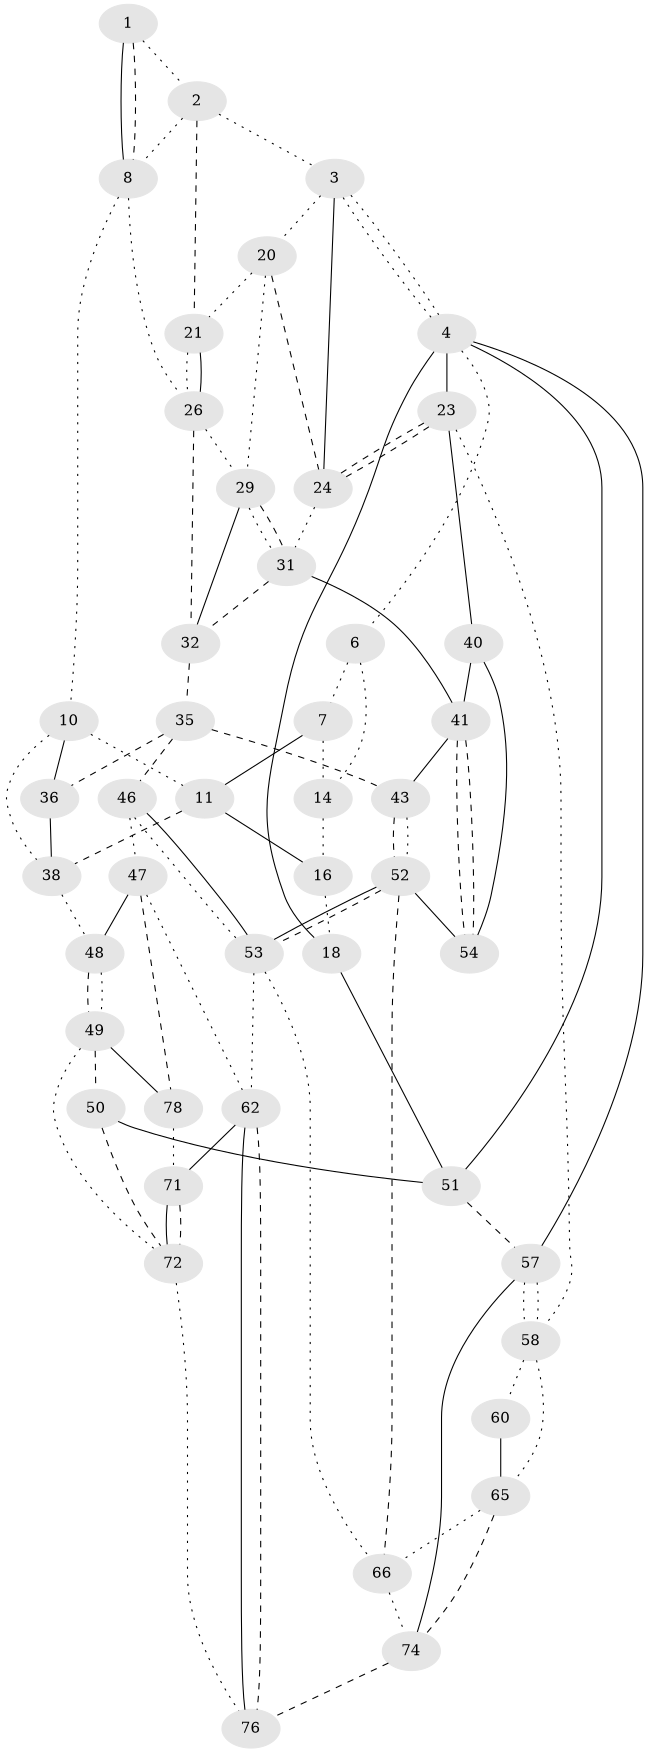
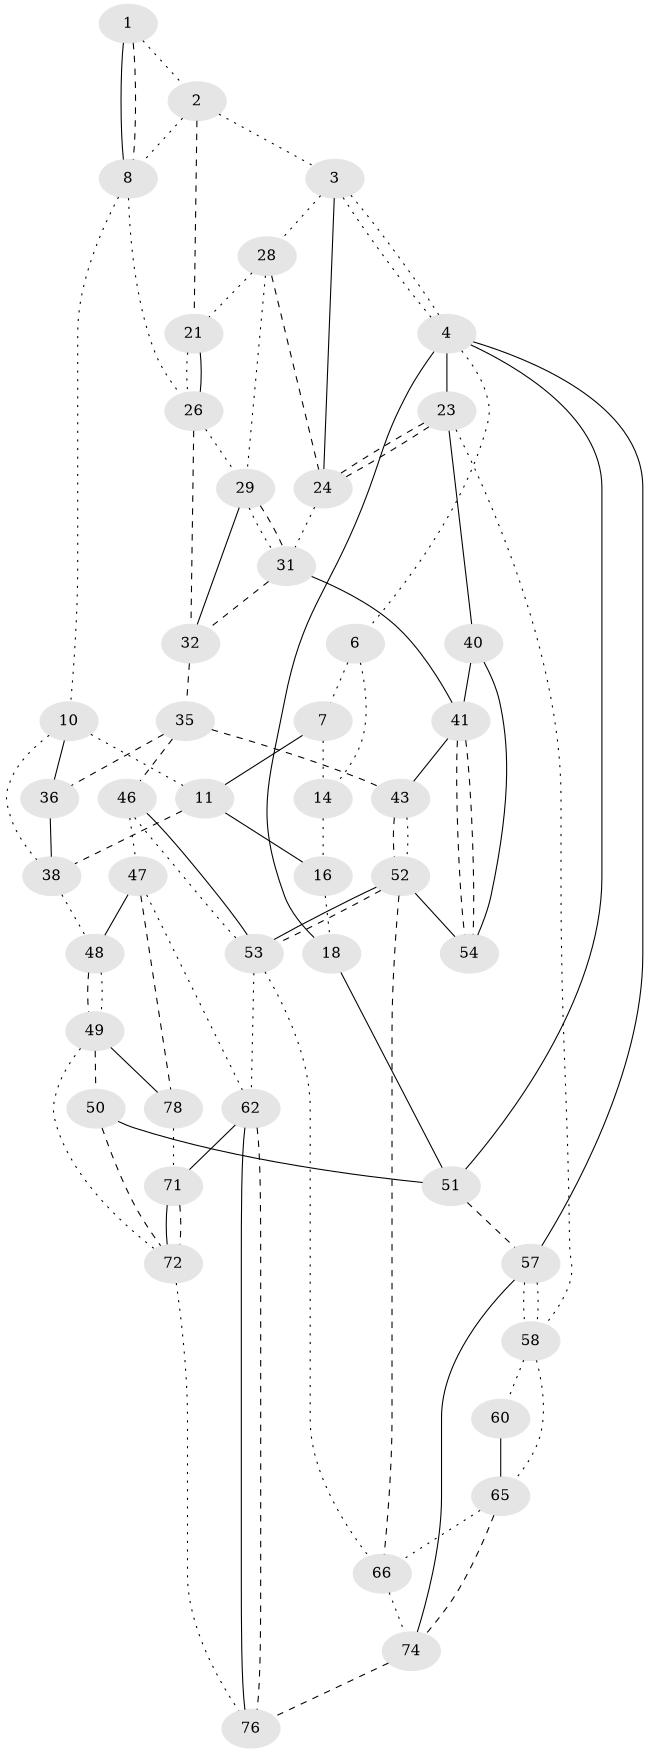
node "20": label "20" -> "28"
